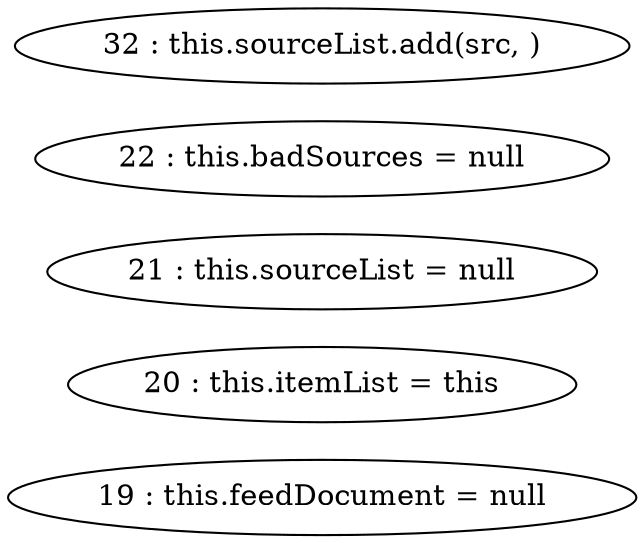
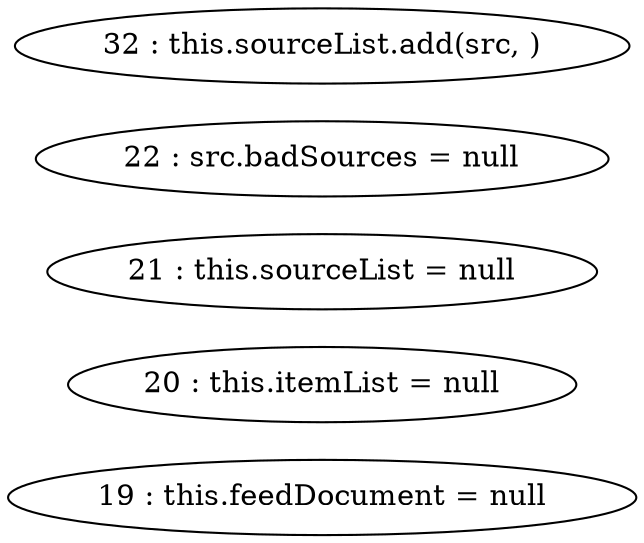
node "22 : this.badSources = null": label "22 : this.badSources = null" -> "22 : src.badSources = null"
node "20 : this.itemList = this": label "20 : this.itemList = this" -> "20 : this.itemList = null"
